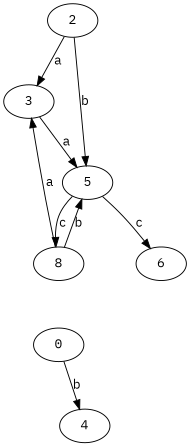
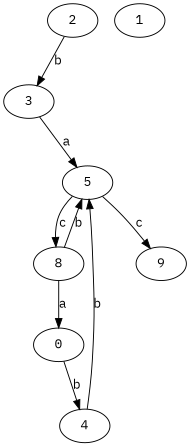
node "1": added
edge "2" -> "3": label "a" -> "b"
edge "2" -> "5": now "4" -> "5"
edge "8" -> "3": now "8" -> "0"
node "6": label "6" -> "9"
